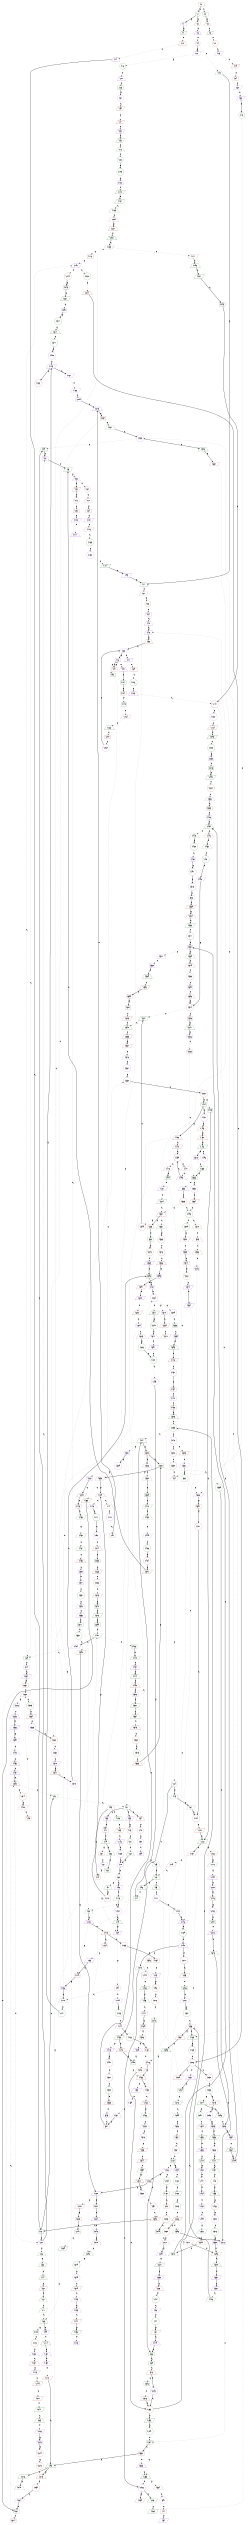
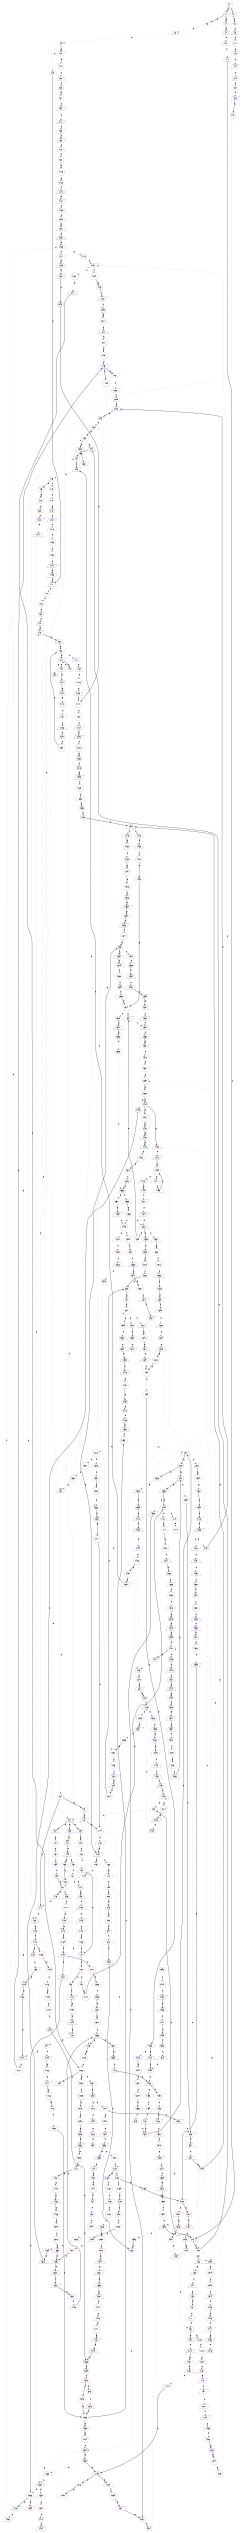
edge "S478" -> "S512": now "S496" -> "S512"
edge "S93" -> "S79": reversed
